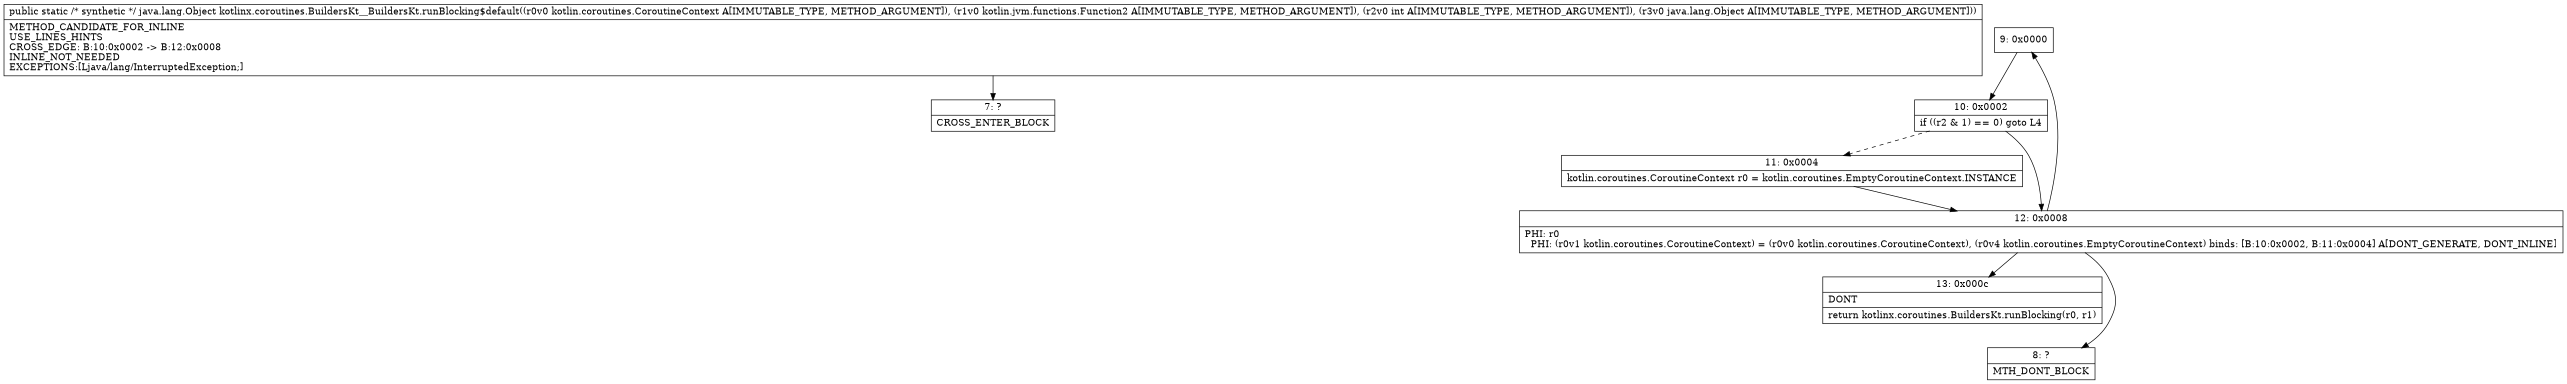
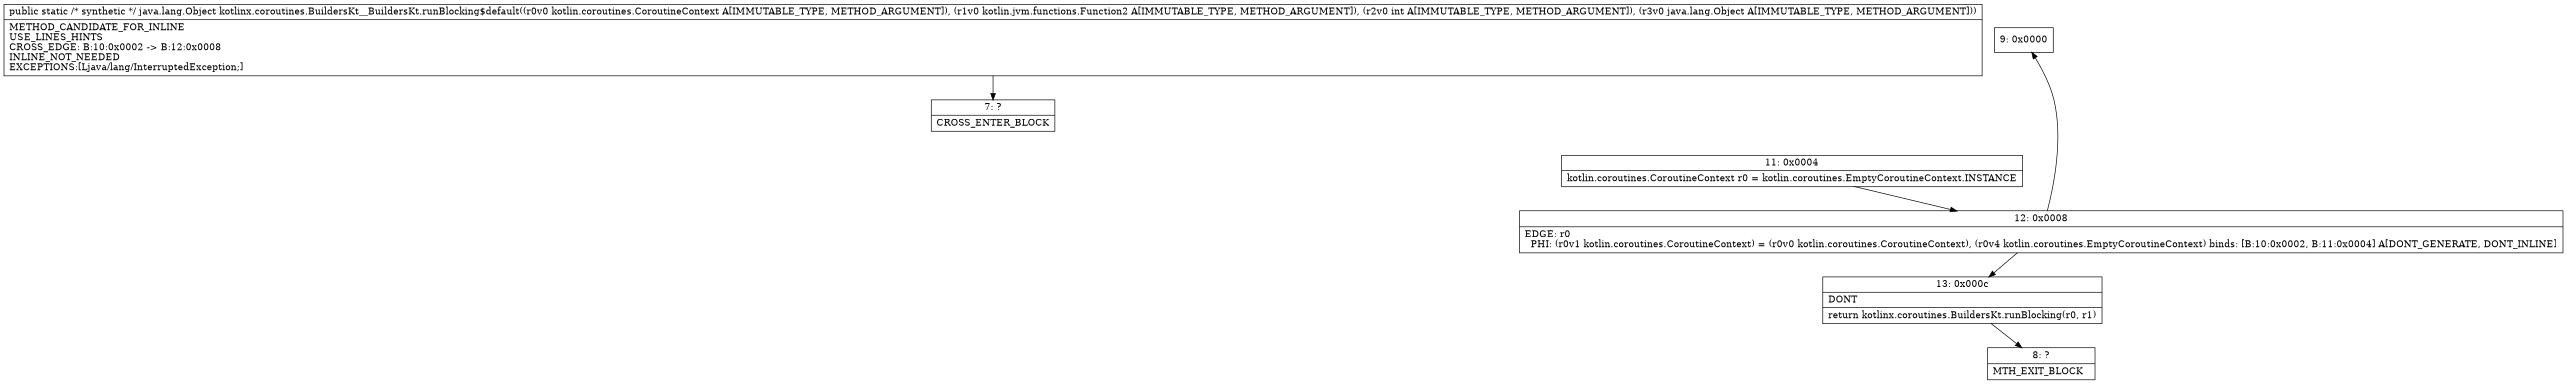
node "10: 0x0002": removed
node "12: 0x0008": text "PHI: r0" -> "EDGE: r0"
edge "12: 0x0008" -> "8: ?": now "13: 0x000c" -> "8: ?"
node "8: ?": text "MTH_DONT_BLOCK" -> "MTH_EXIT_BLOCK"
